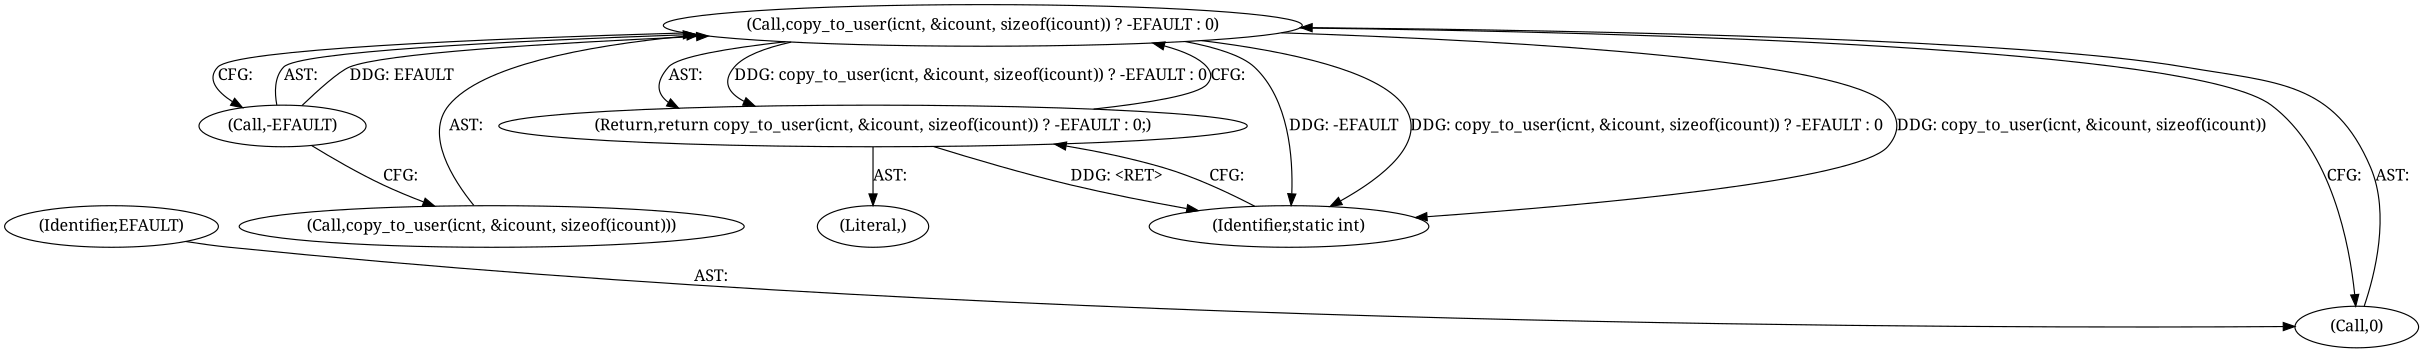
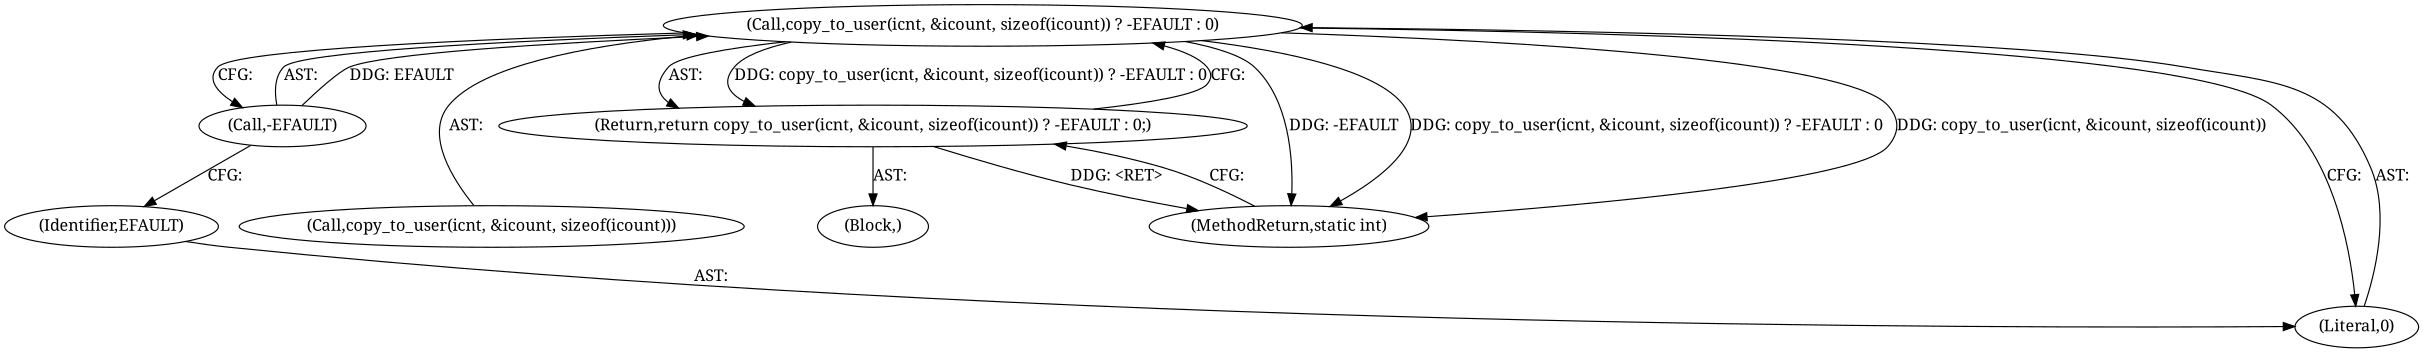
edge "(Call,-EFAULT)" -> "(Call,copy_to_user(icnt, &icount, sizeof(icount)))": now "(Call,-EFAULT)" -> "(Identifier,EFAULT)"
node "(Literal,)": label "(Literal,)" -> "(Block,)"
node "(Identifier,static int)": label "(Identifier,static int)" -> "(MethodReturn,static int)"
node "(Call,0)": label "(Call,0)" -> "(Literal,0)"
